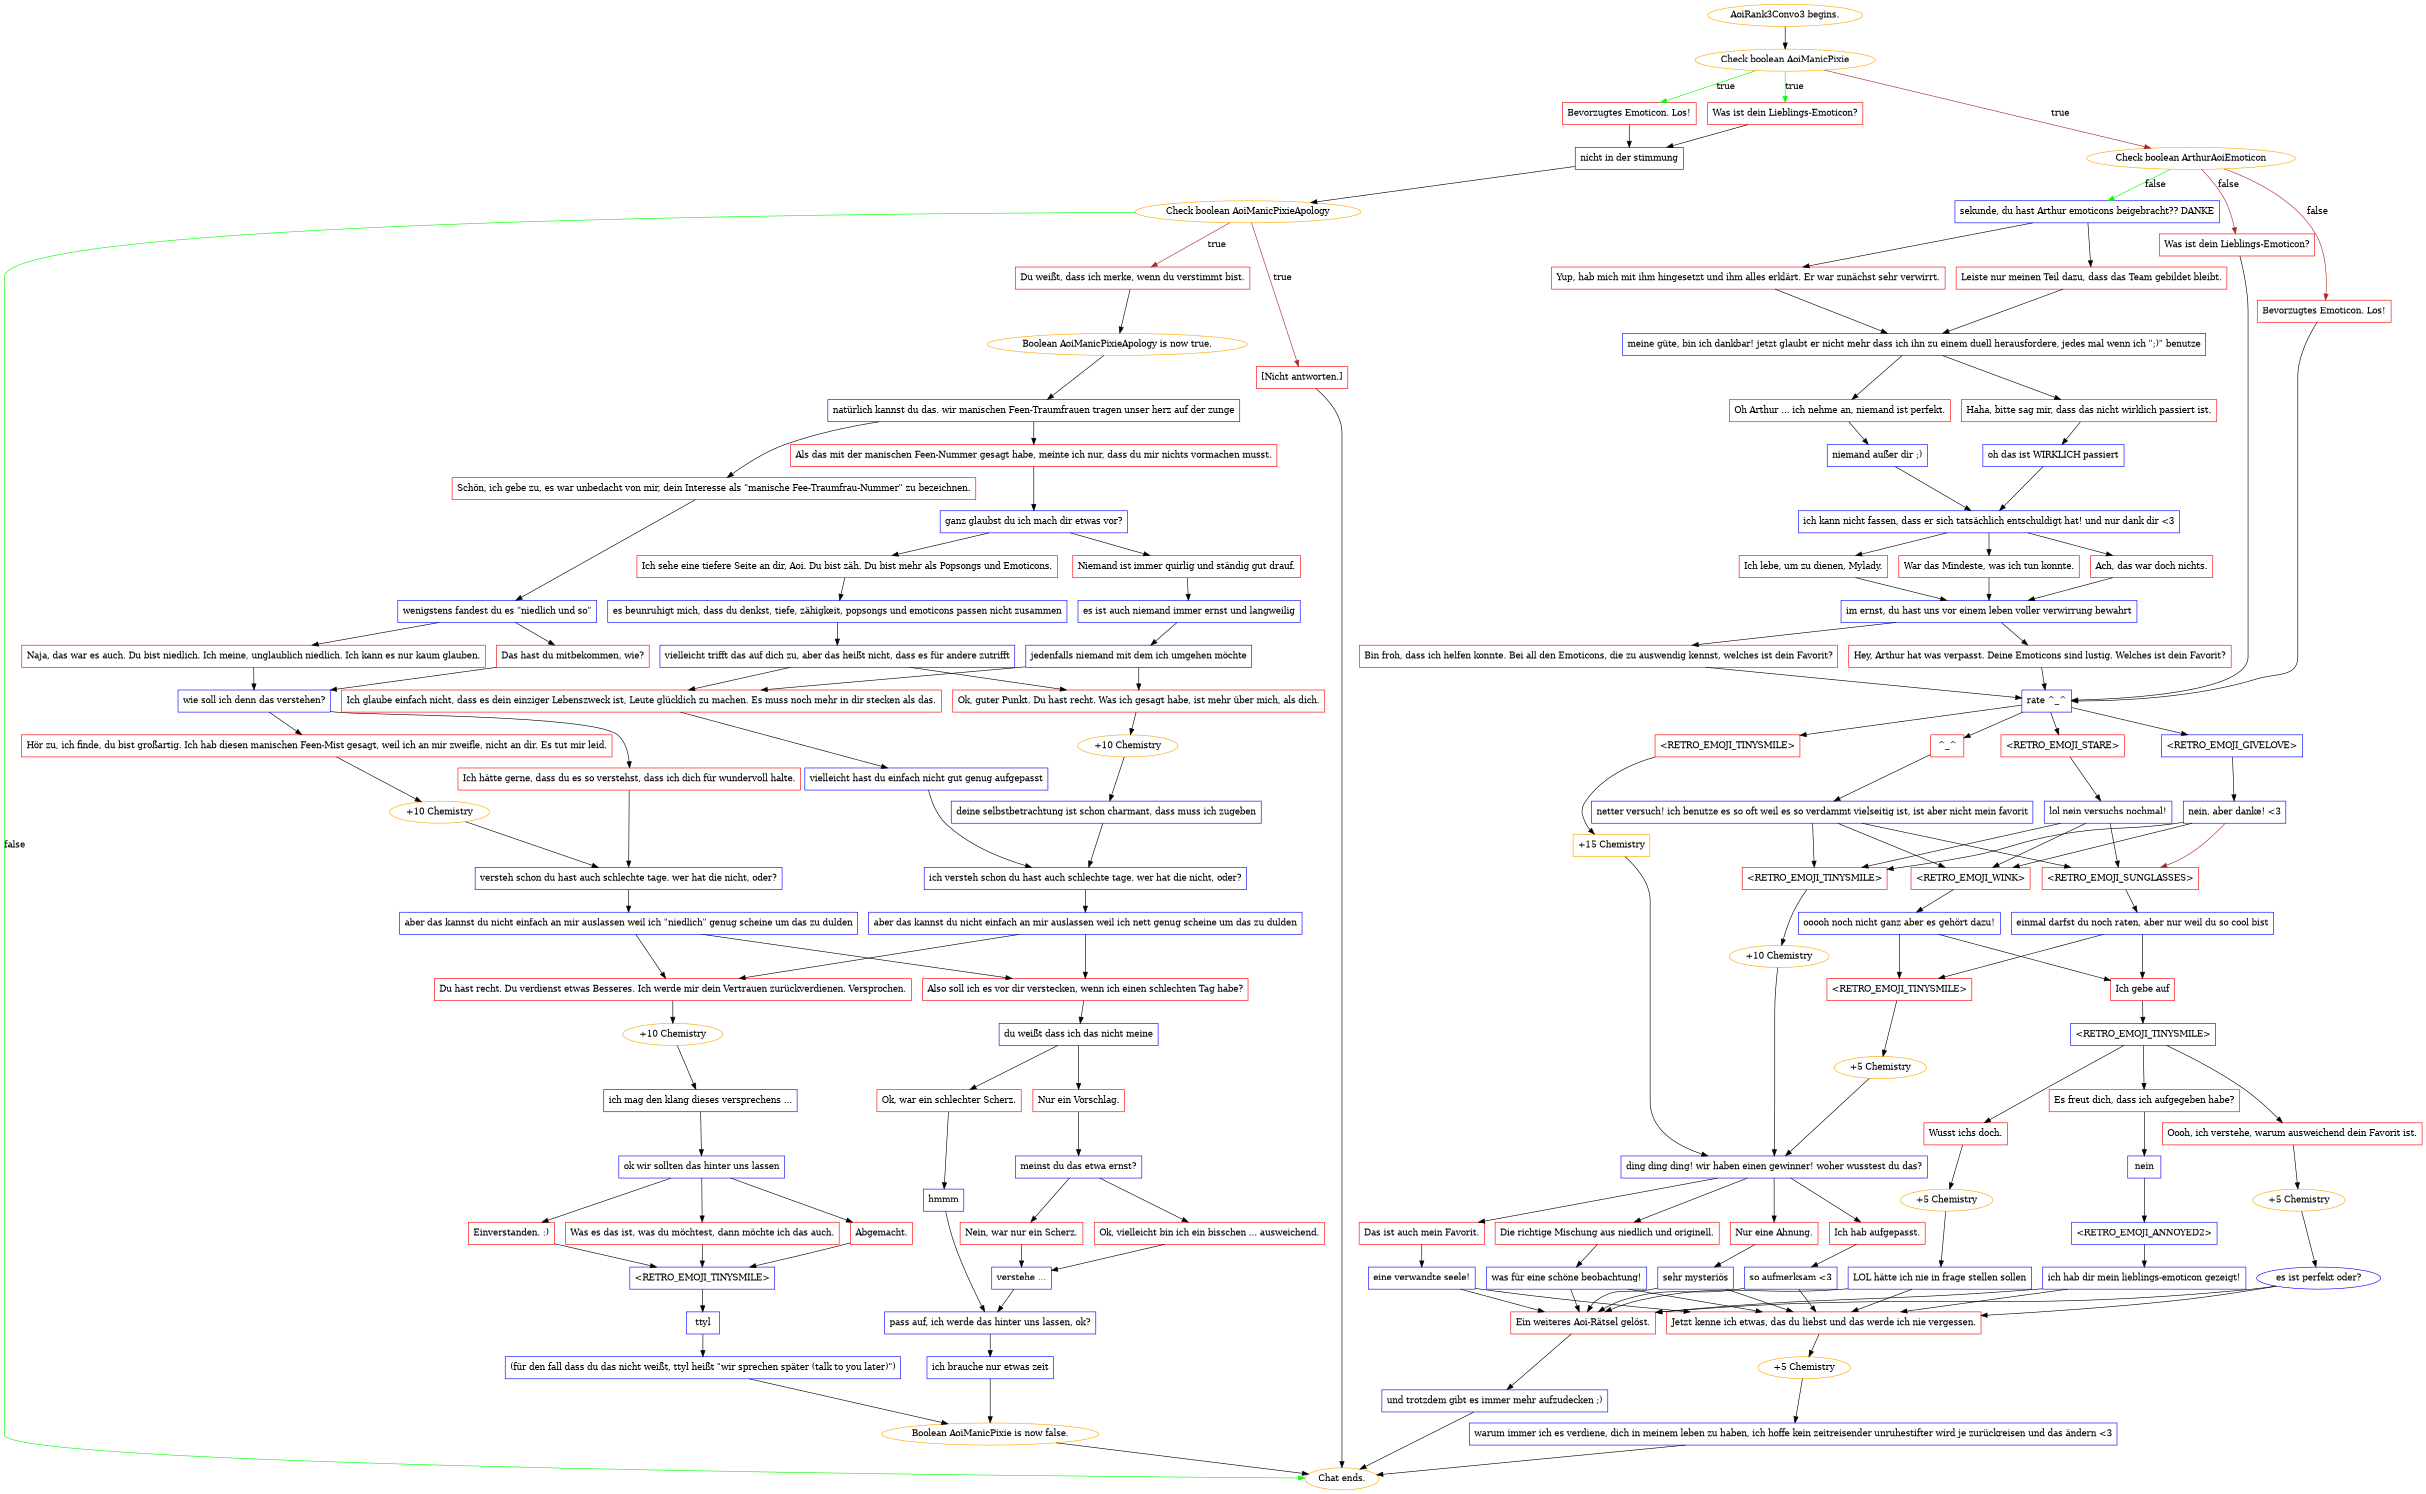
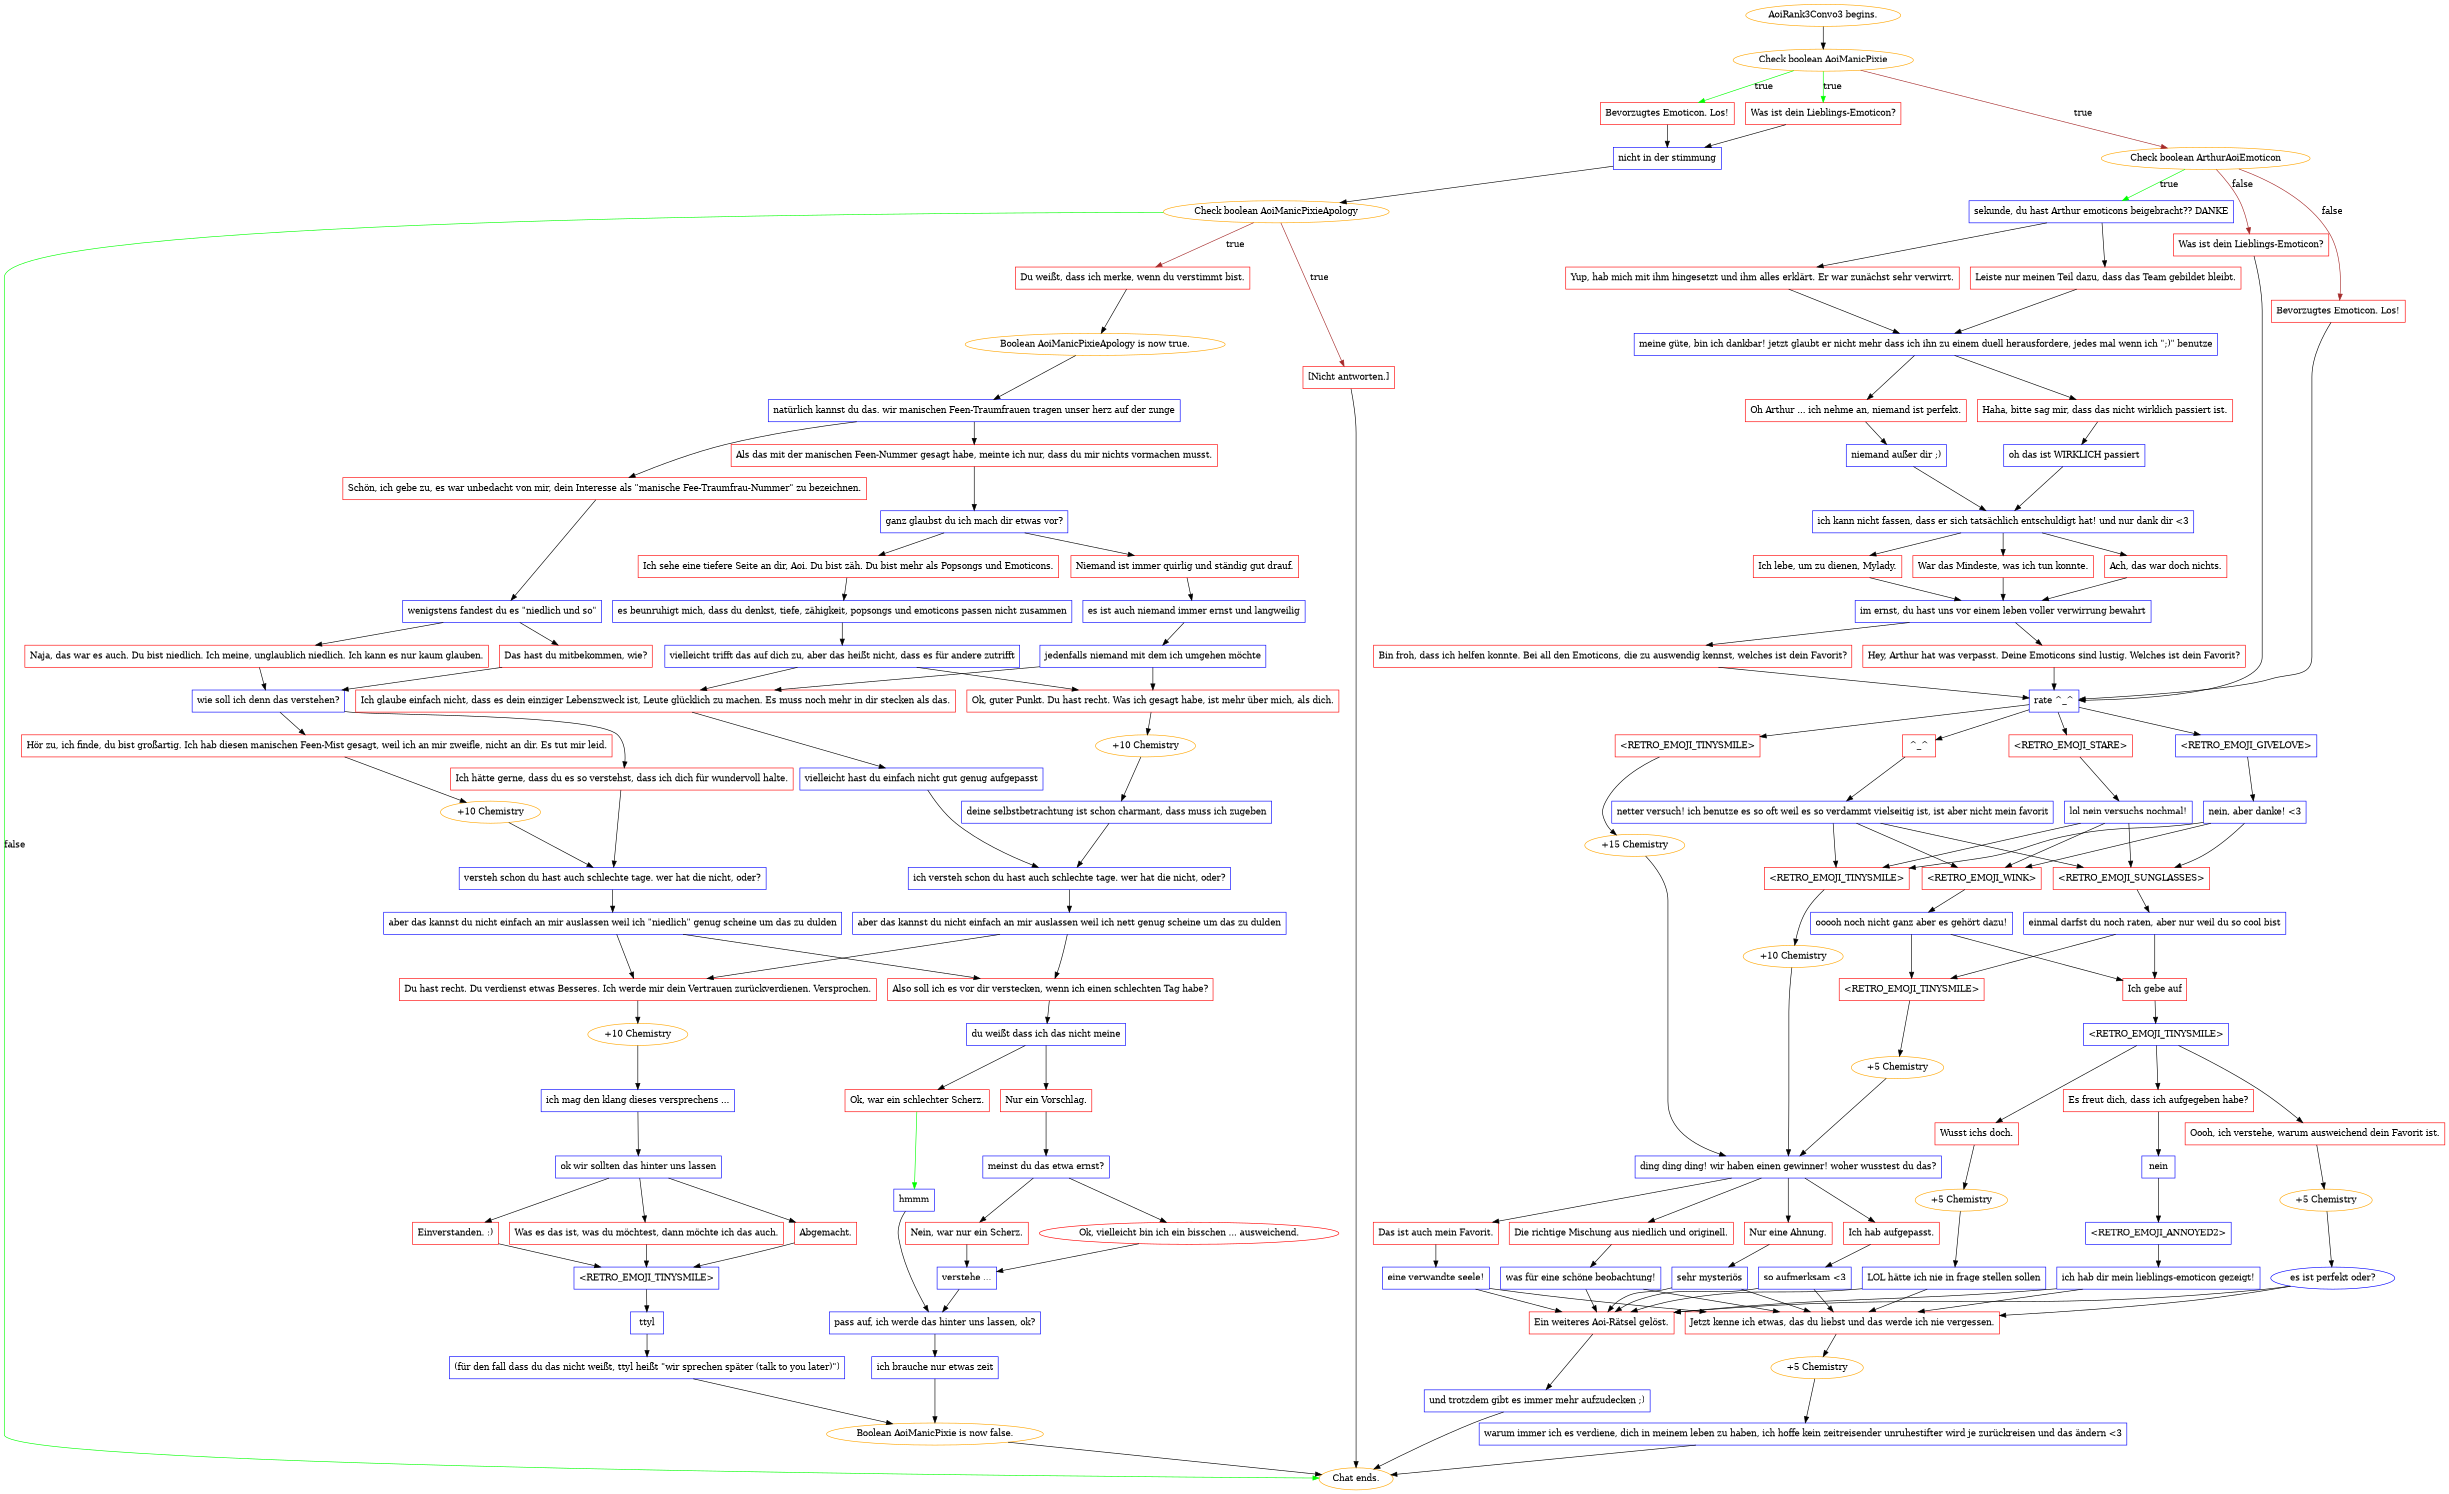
edge "Check boolean ArthurAoiEmoticon" -> "sekunde, du hast Arthur emoticons beigebracht?? DANKE": label "false" -> "true"
node "+15 Chemistry": shape box -> ellipse
edge "nein, aber danke! <3" -> "<RETRO_EMOJI_SUNGLASSES>": color brown -> black
edge "Ok, war ein schlechter Scherz." -> "hmmm": color black -> green
node "Ok, vielleicht bin ich ein bisschen ... ausweichend.": shape box -> ellipse
